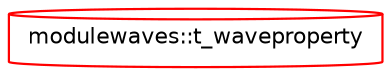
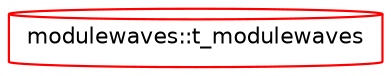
node "modulewaves::t_waveproperty": label "modulewaves::t_waveproperty" -> "modulewaves::t_modulewaves"
